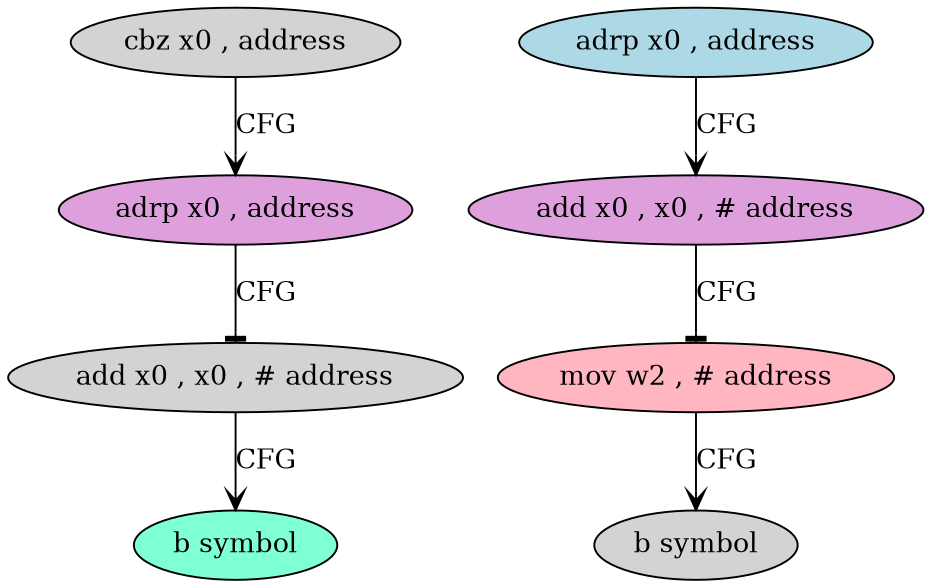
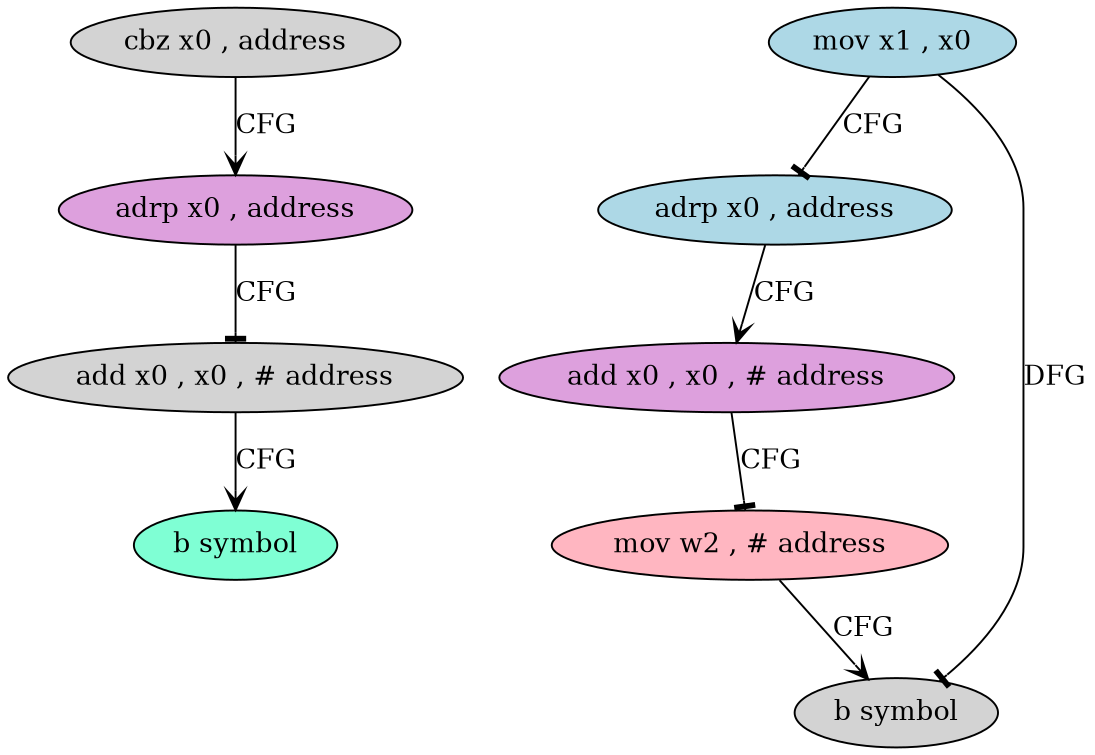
node "mov x1 , x0": added
